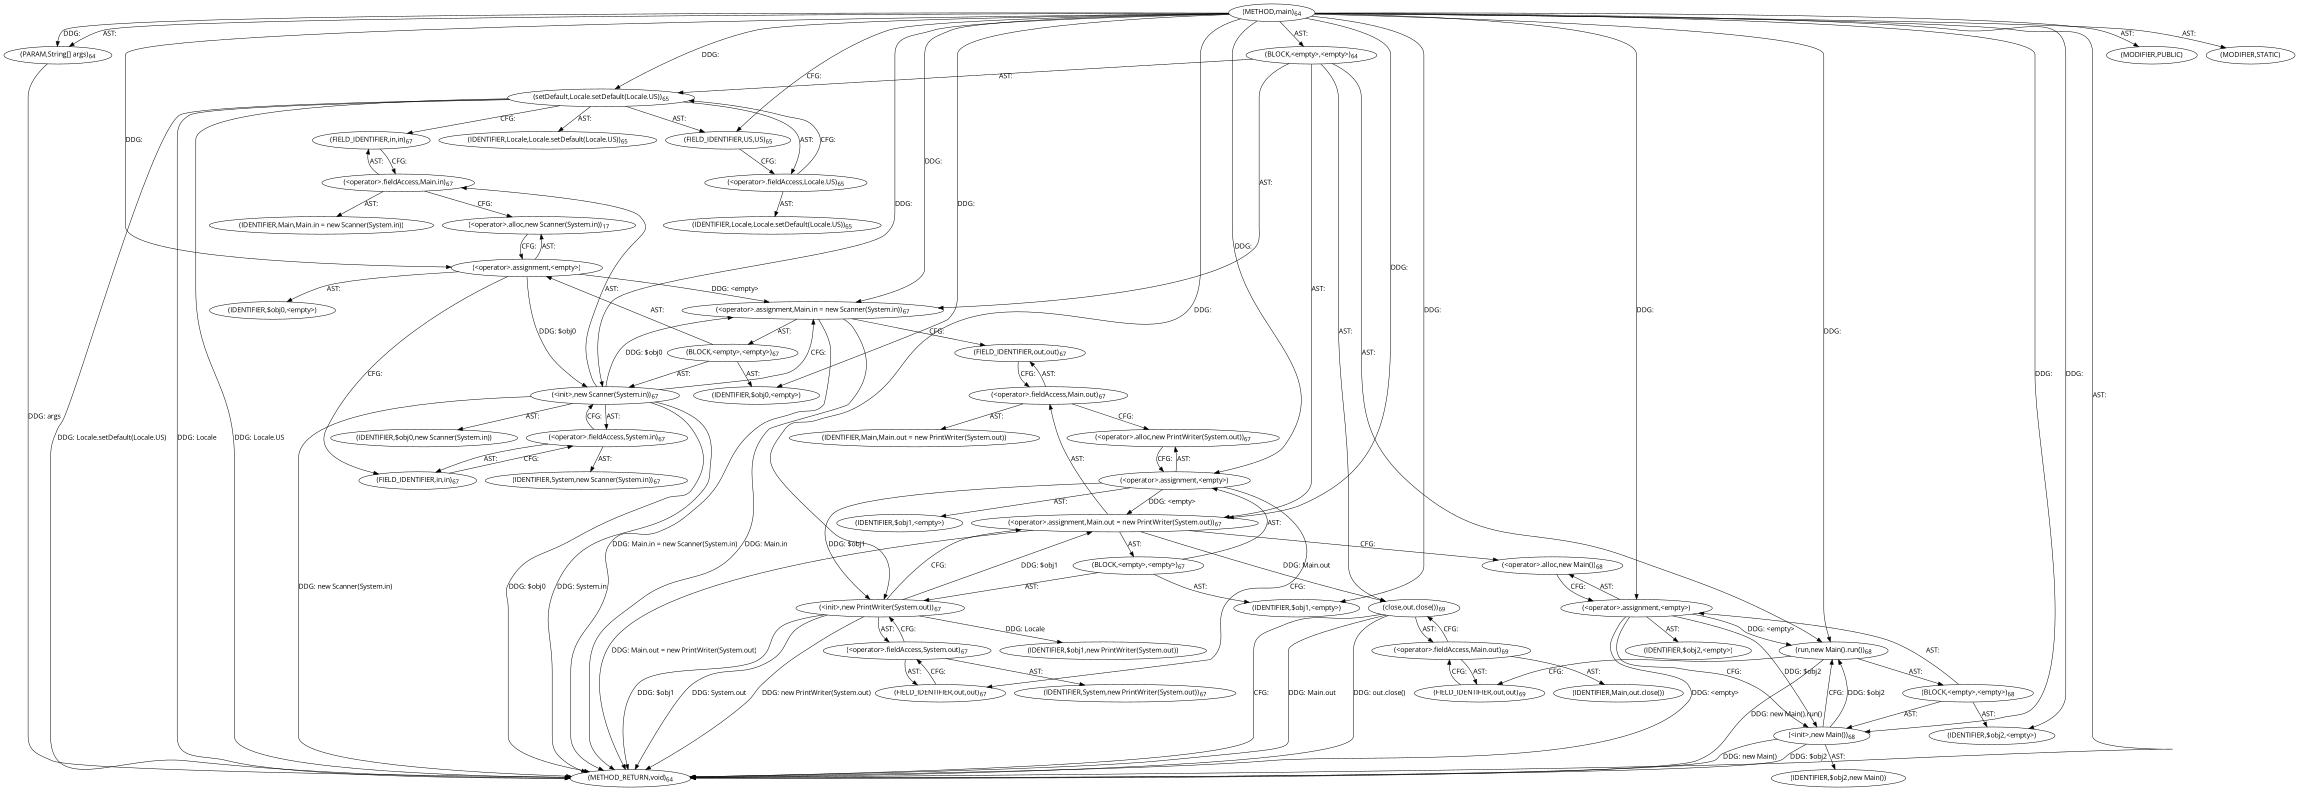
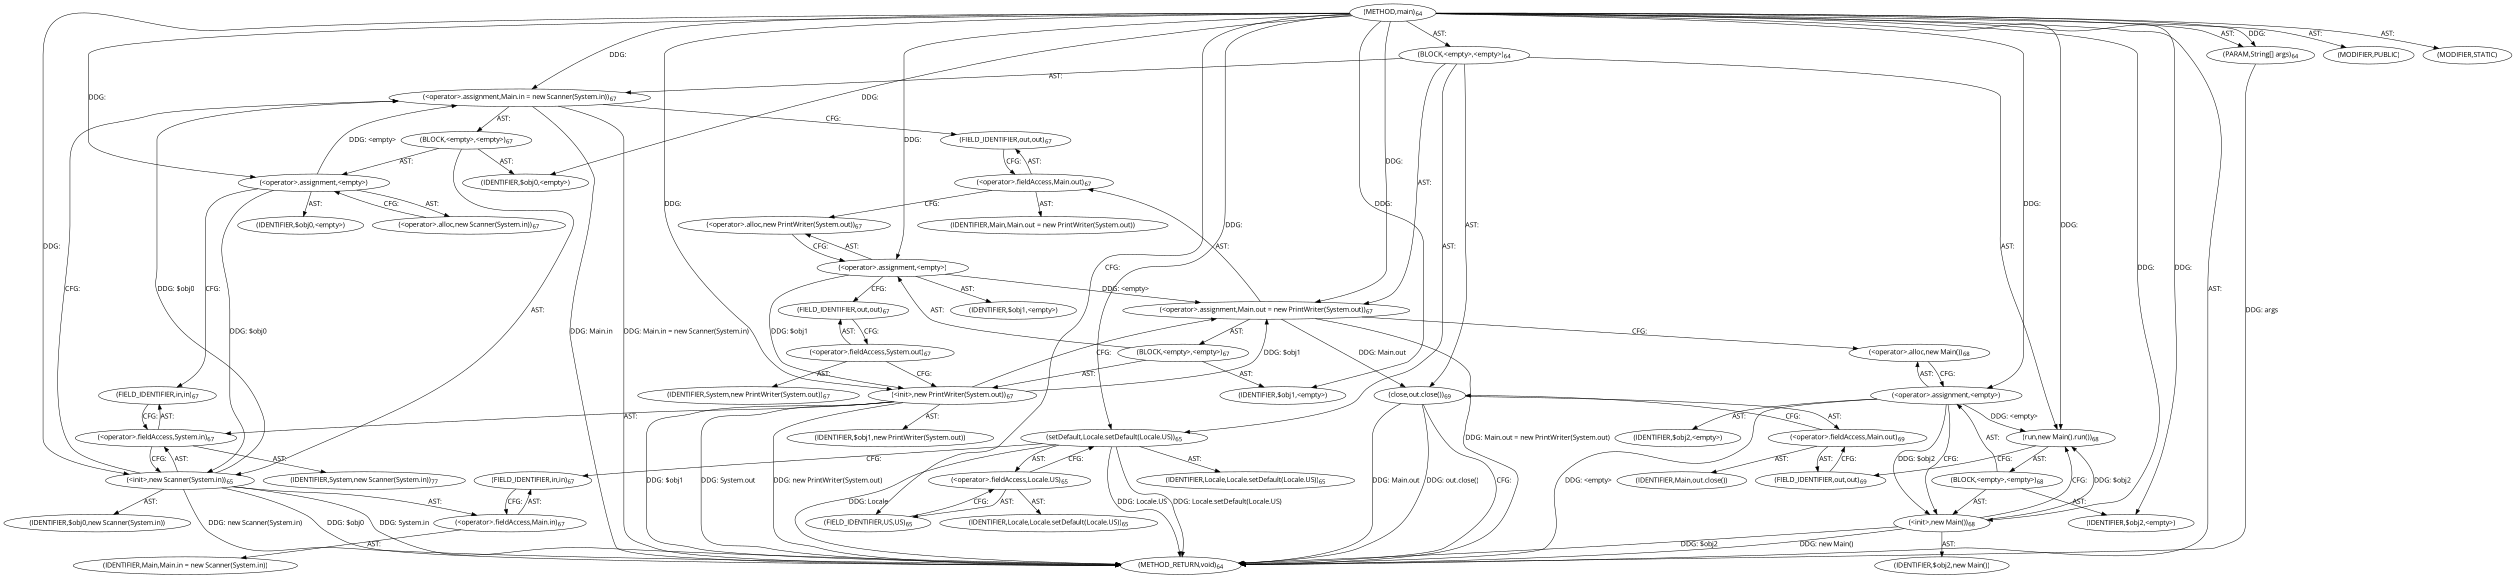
edge "(setDefault,Locale.setDefault(Locale.US))" -> "(FIELD_IDENTIFIER,US,US)": now "(<operator>.fieldAccess,Locale.US)" -> "(FIELD_IDENTIFIER,US,US)"
edge "(<operator>.fieldAccess,Main.in)" -> "(<operator>.alloc,new Scanner(System.in))": removed, label "CFG:"
node "(<operator>.alloc,new Scanner(System.in))": text "17" -> "67"
node "(<init>,new Scanner(System.in))": text "67" -> "65"
node "(IDENTIFIER,System,new Scanner(System.in))": text "67" -> "77"
edge "(<init>,new PrintWriter(System.out))" -> "(<operator>.fieldAccess,System.out)": now "(<init>,new PrintWriter(System.out))" -> "(<operator>.fieldAccess,System.in)"
edge "(<init>,new PrintWriter(System.out))" -> "(IDENTIFIER,$obj1,new PrintWriter(System.out))": label "DDG: Locale" -> "AST: "
edge "(run,new Main().run())" -> "(METHOD_RETURN,void)": removed, label "DDG: new Main().run()"
